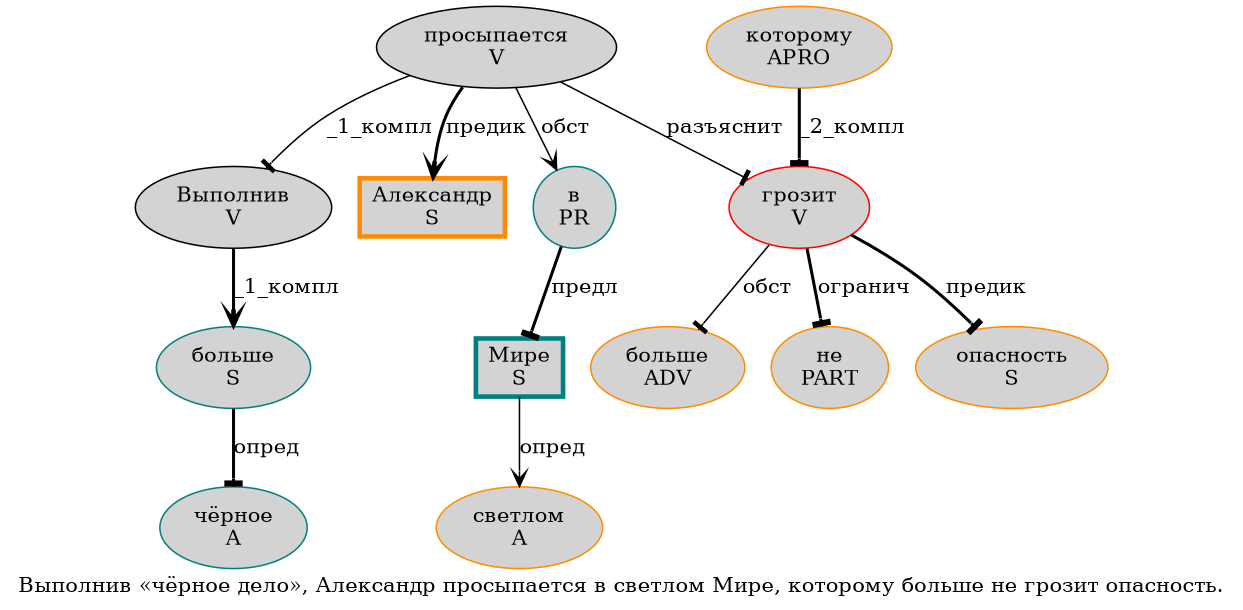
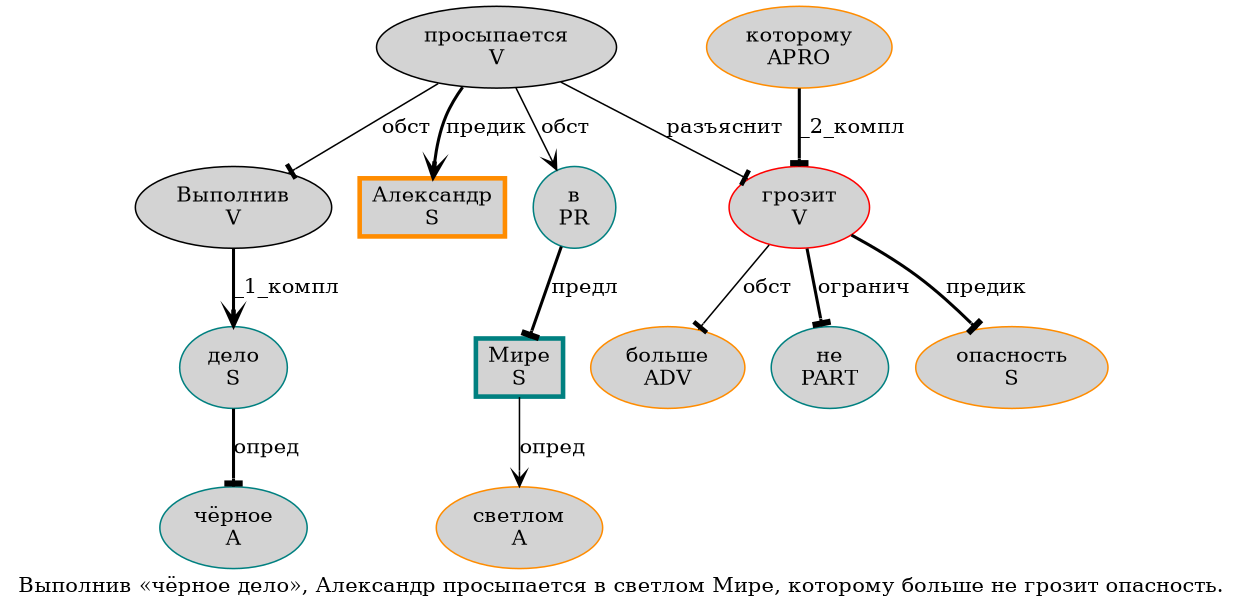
edge "просыпается V" -> "Выполнив V": label "_1_компл" -> "обст"
node "больше S": label "больше S" -> "дело S"
node "не PART": color darkorange -> teal
